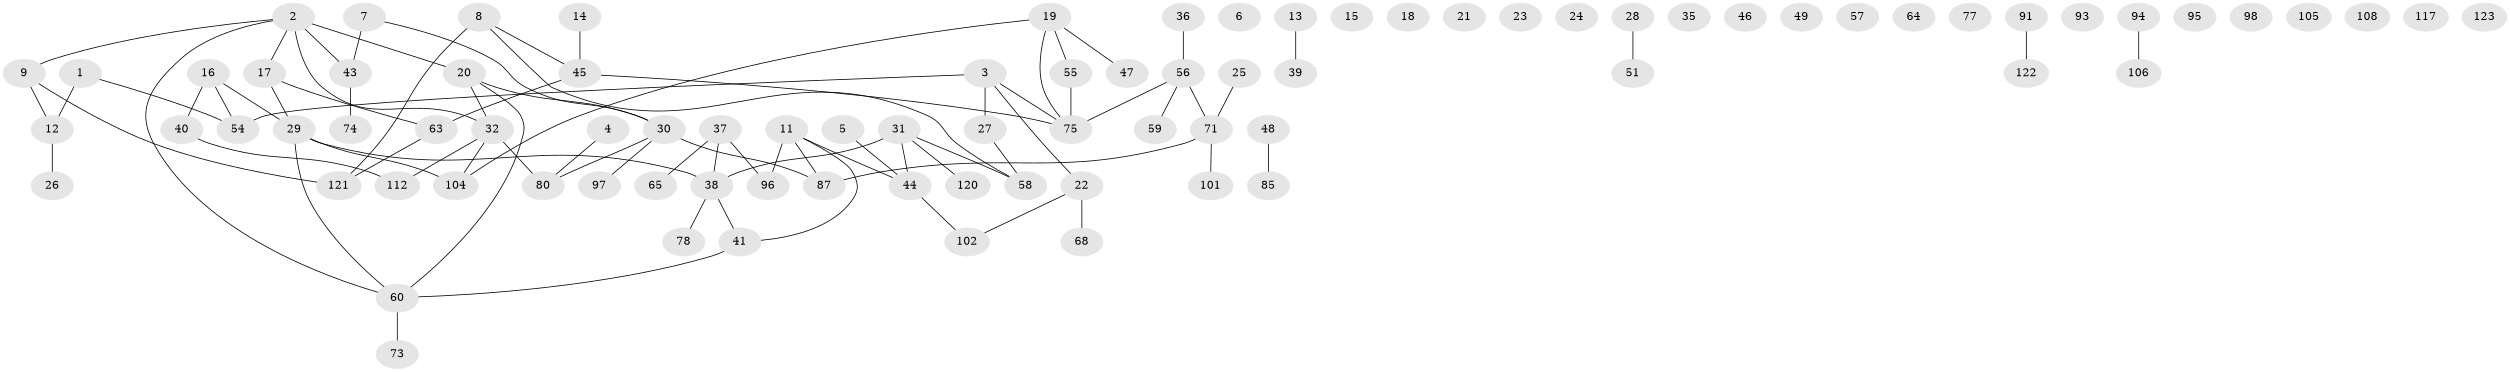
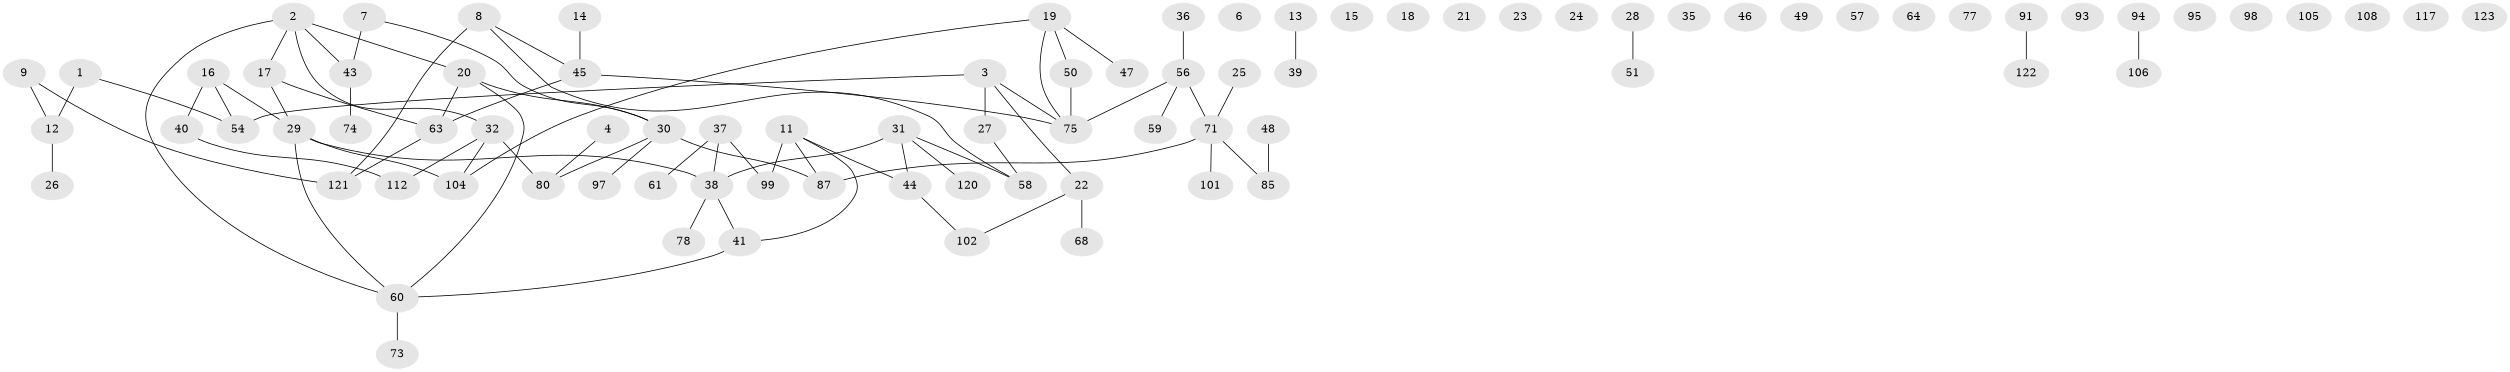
edge "2" -- "9": removed
node "55": label "55" -> "50"
edge "20" -- "32": now "20" -- "63"
node "5": removed
edge "71" -- "85": added
node "65": label "65" -> "61"
node "96": label "96" -> "99"
